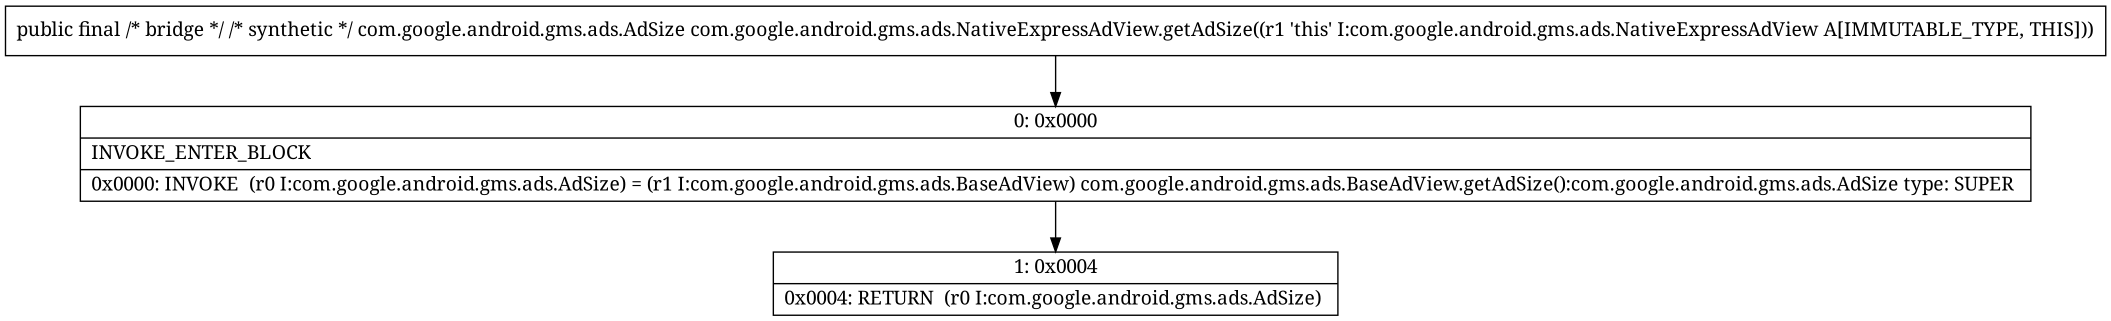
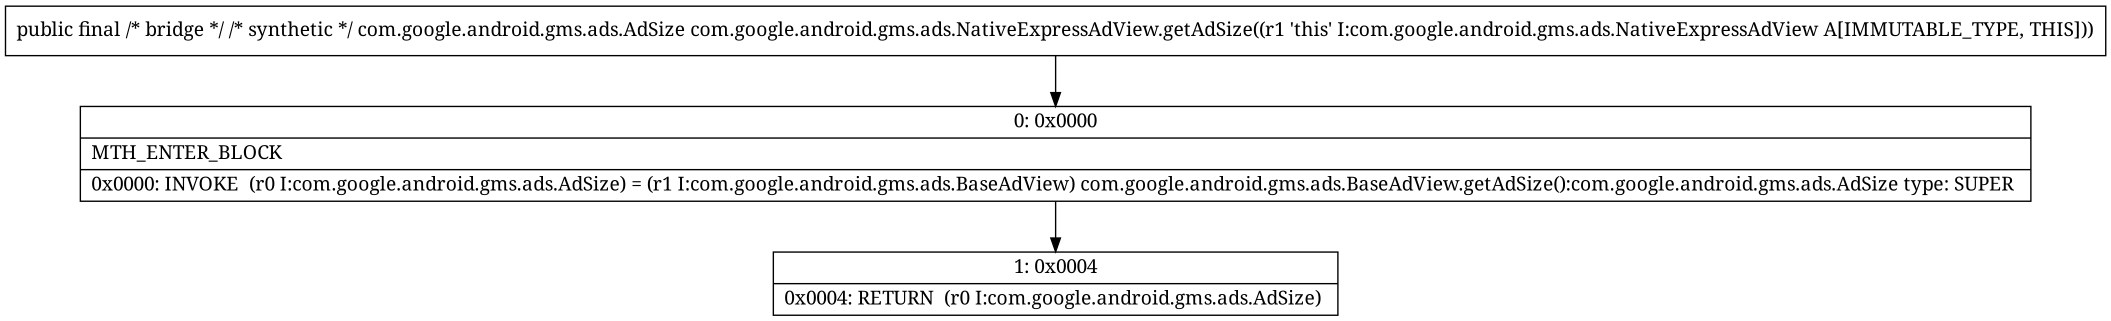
node "0: 0x0000": text "INVOKE_ENTER_BLOCK" -> "MTH_ENTER_BLOCK"
